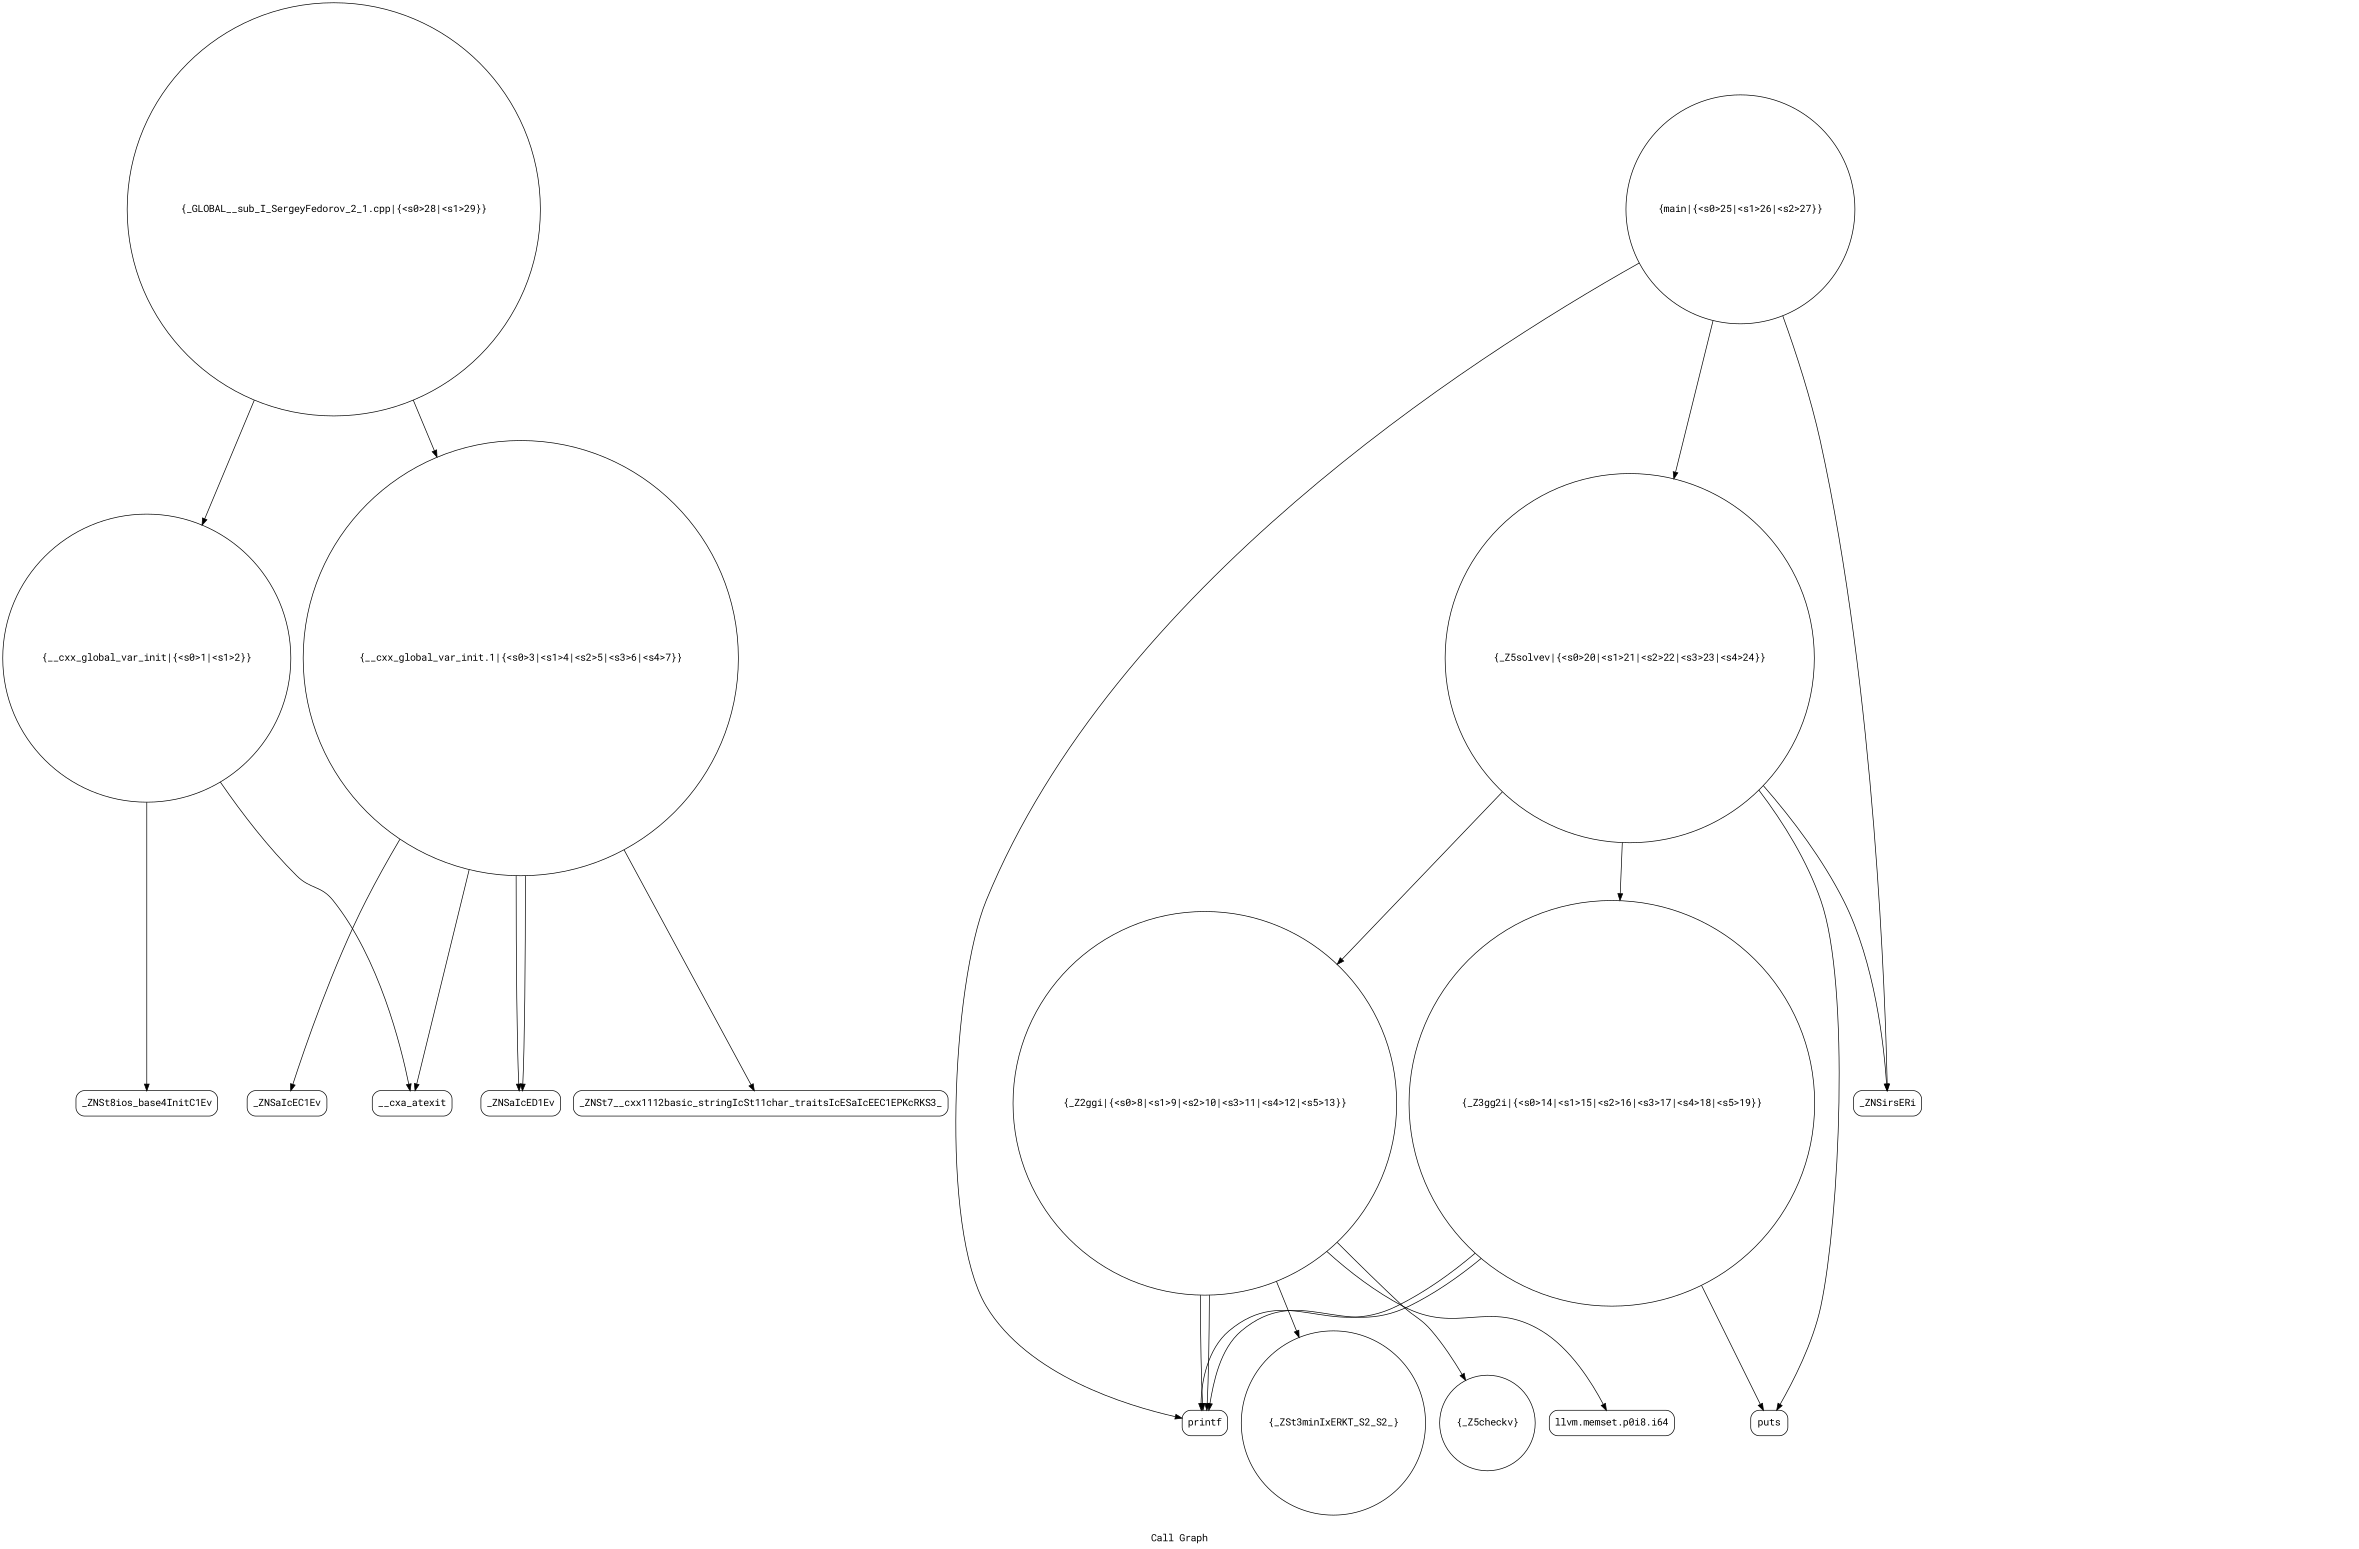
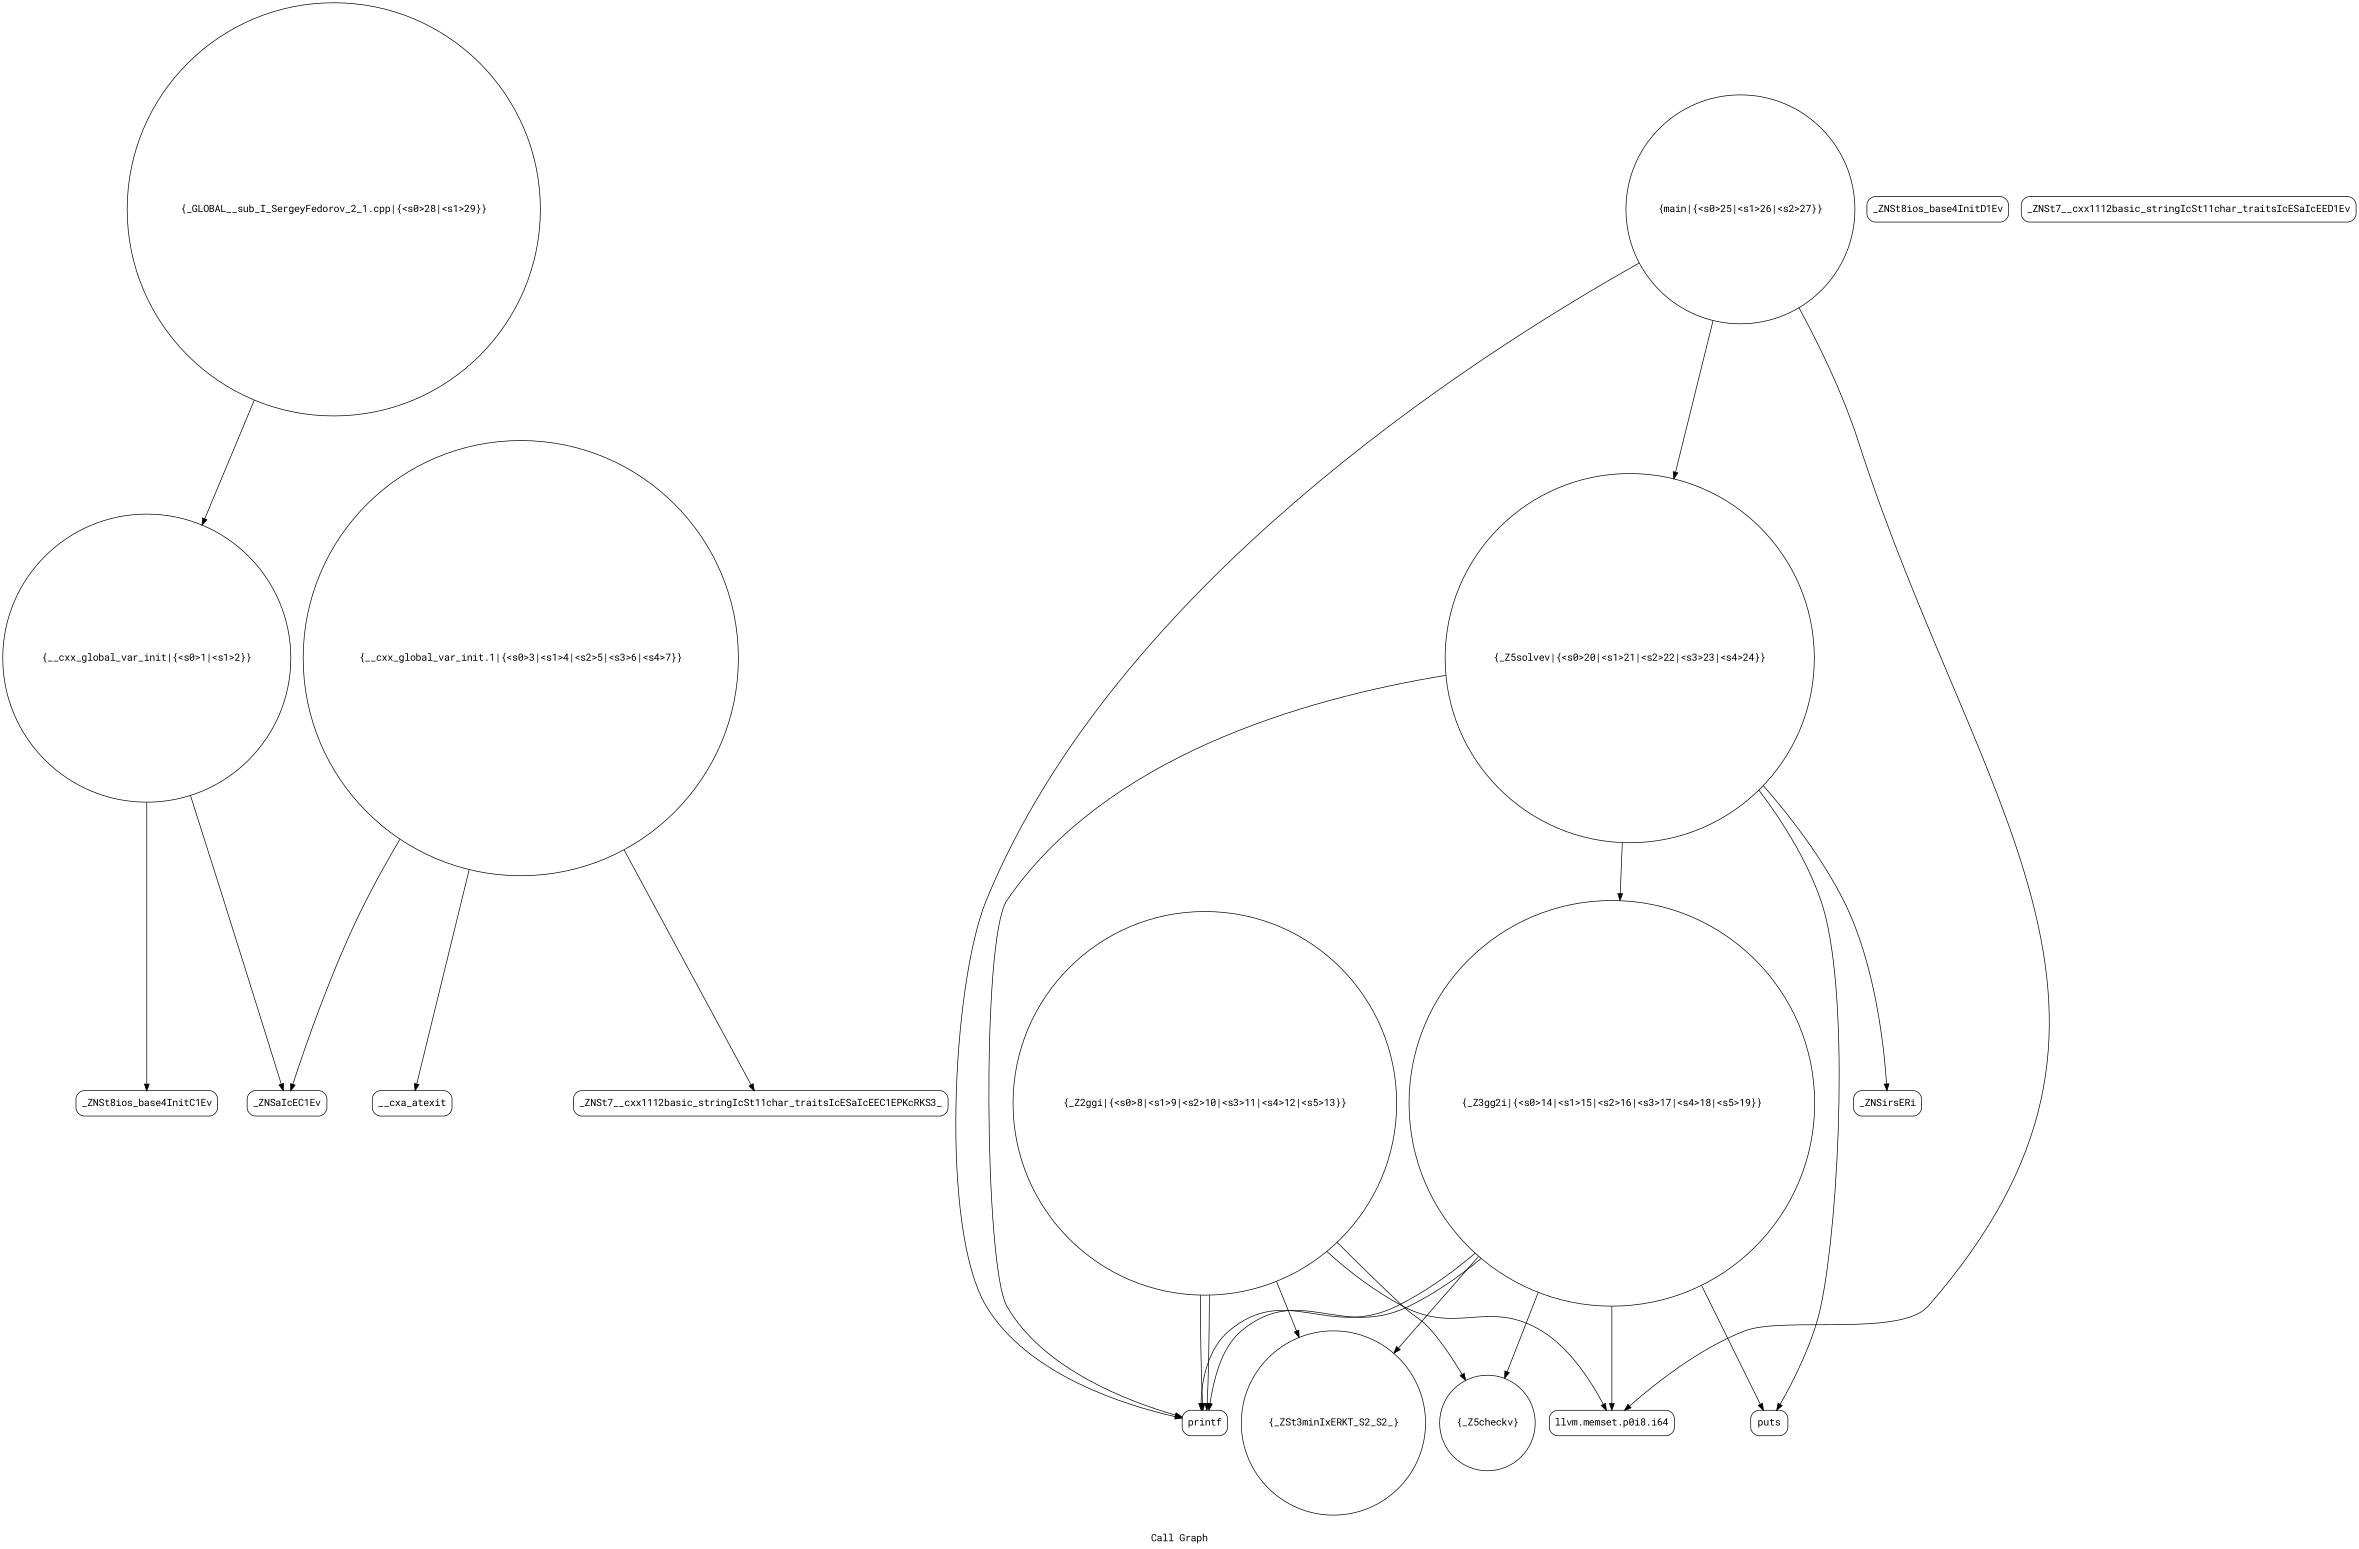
node "_ZNSt8ios_base4InitD1Ev": added
node "_ZNSt7__cxx1112basic_stringIcSt11char_traitsIcESaIcEED1Ev": added
edge "{_GLOBAL__sub_I_SergeyFedorov_2_1.cpp|{<s0>28|<s1>29}}" -> "{__cxx_global_var_init.1|{<s0>3|<s1>4|<s2>5|<s3>6|<s4>7}}": removed
edge "{main|{<s0>25|<s1>26|<s2>27}}" -> "_ZNSirsERi": now "{main|{<s0>25|<s1>26|<s2>27}}" -> "llvm.memset.p0i8.i64"
edge "{_Z5solvev|{<s0>20|<s1>21|<s2>22|<s3>23|<s4>24}}" -> "{_Z2ggi|{<s0>8|<s1>9|<s2>10|<s3>11|<s4>12|<s5>13}}": now "{_Z5solvev|{<s0>20|<s1>21|<s2>22|<s3>23|<s4>24}}" -> "printf"
edge "{__cxx_global_var_init|{<s0>1|<s1>2}}" -> "__cxa_atexit": now "{__cxx_global_var_init|{<s0>1|<s1>2}}" -> "_ZNSaIcEC1Ev"
node "_ZNSaIcED1Ev": removed
edge "{_Z3gg2i|{<s0>14|<s1>15|<s2>16|<s3>17|<s4>18|<s5>19}}" -> "{_ZSt3minIxERKT_S2_S2_}": added
edge "{_Z3gg2i|{<s0>14|<s1>15|<s2>16|<s3>17|<s4>18|<s5>19}}" -> "{_Z5checkv}": added
edge "{_Z3gg2i|{<s0>14|<s1>15|<s2>16|<s3>17|<s4>18|<s5>19}}" -> "llvm.memset.p0i8.i64": added
